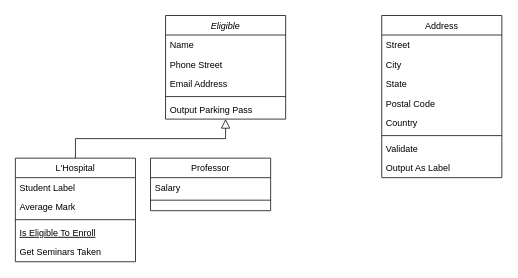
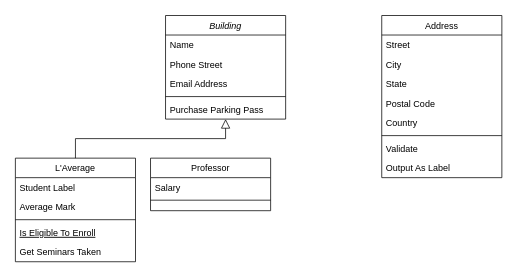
node "Eligible": label "Eligible" -> "Building"
node "Output Parking Pass": label "Output Parking Pass" -> "Purchase Parking Pass"
node "L'Hospital": label "L'Hospital" -> "L'Average"
